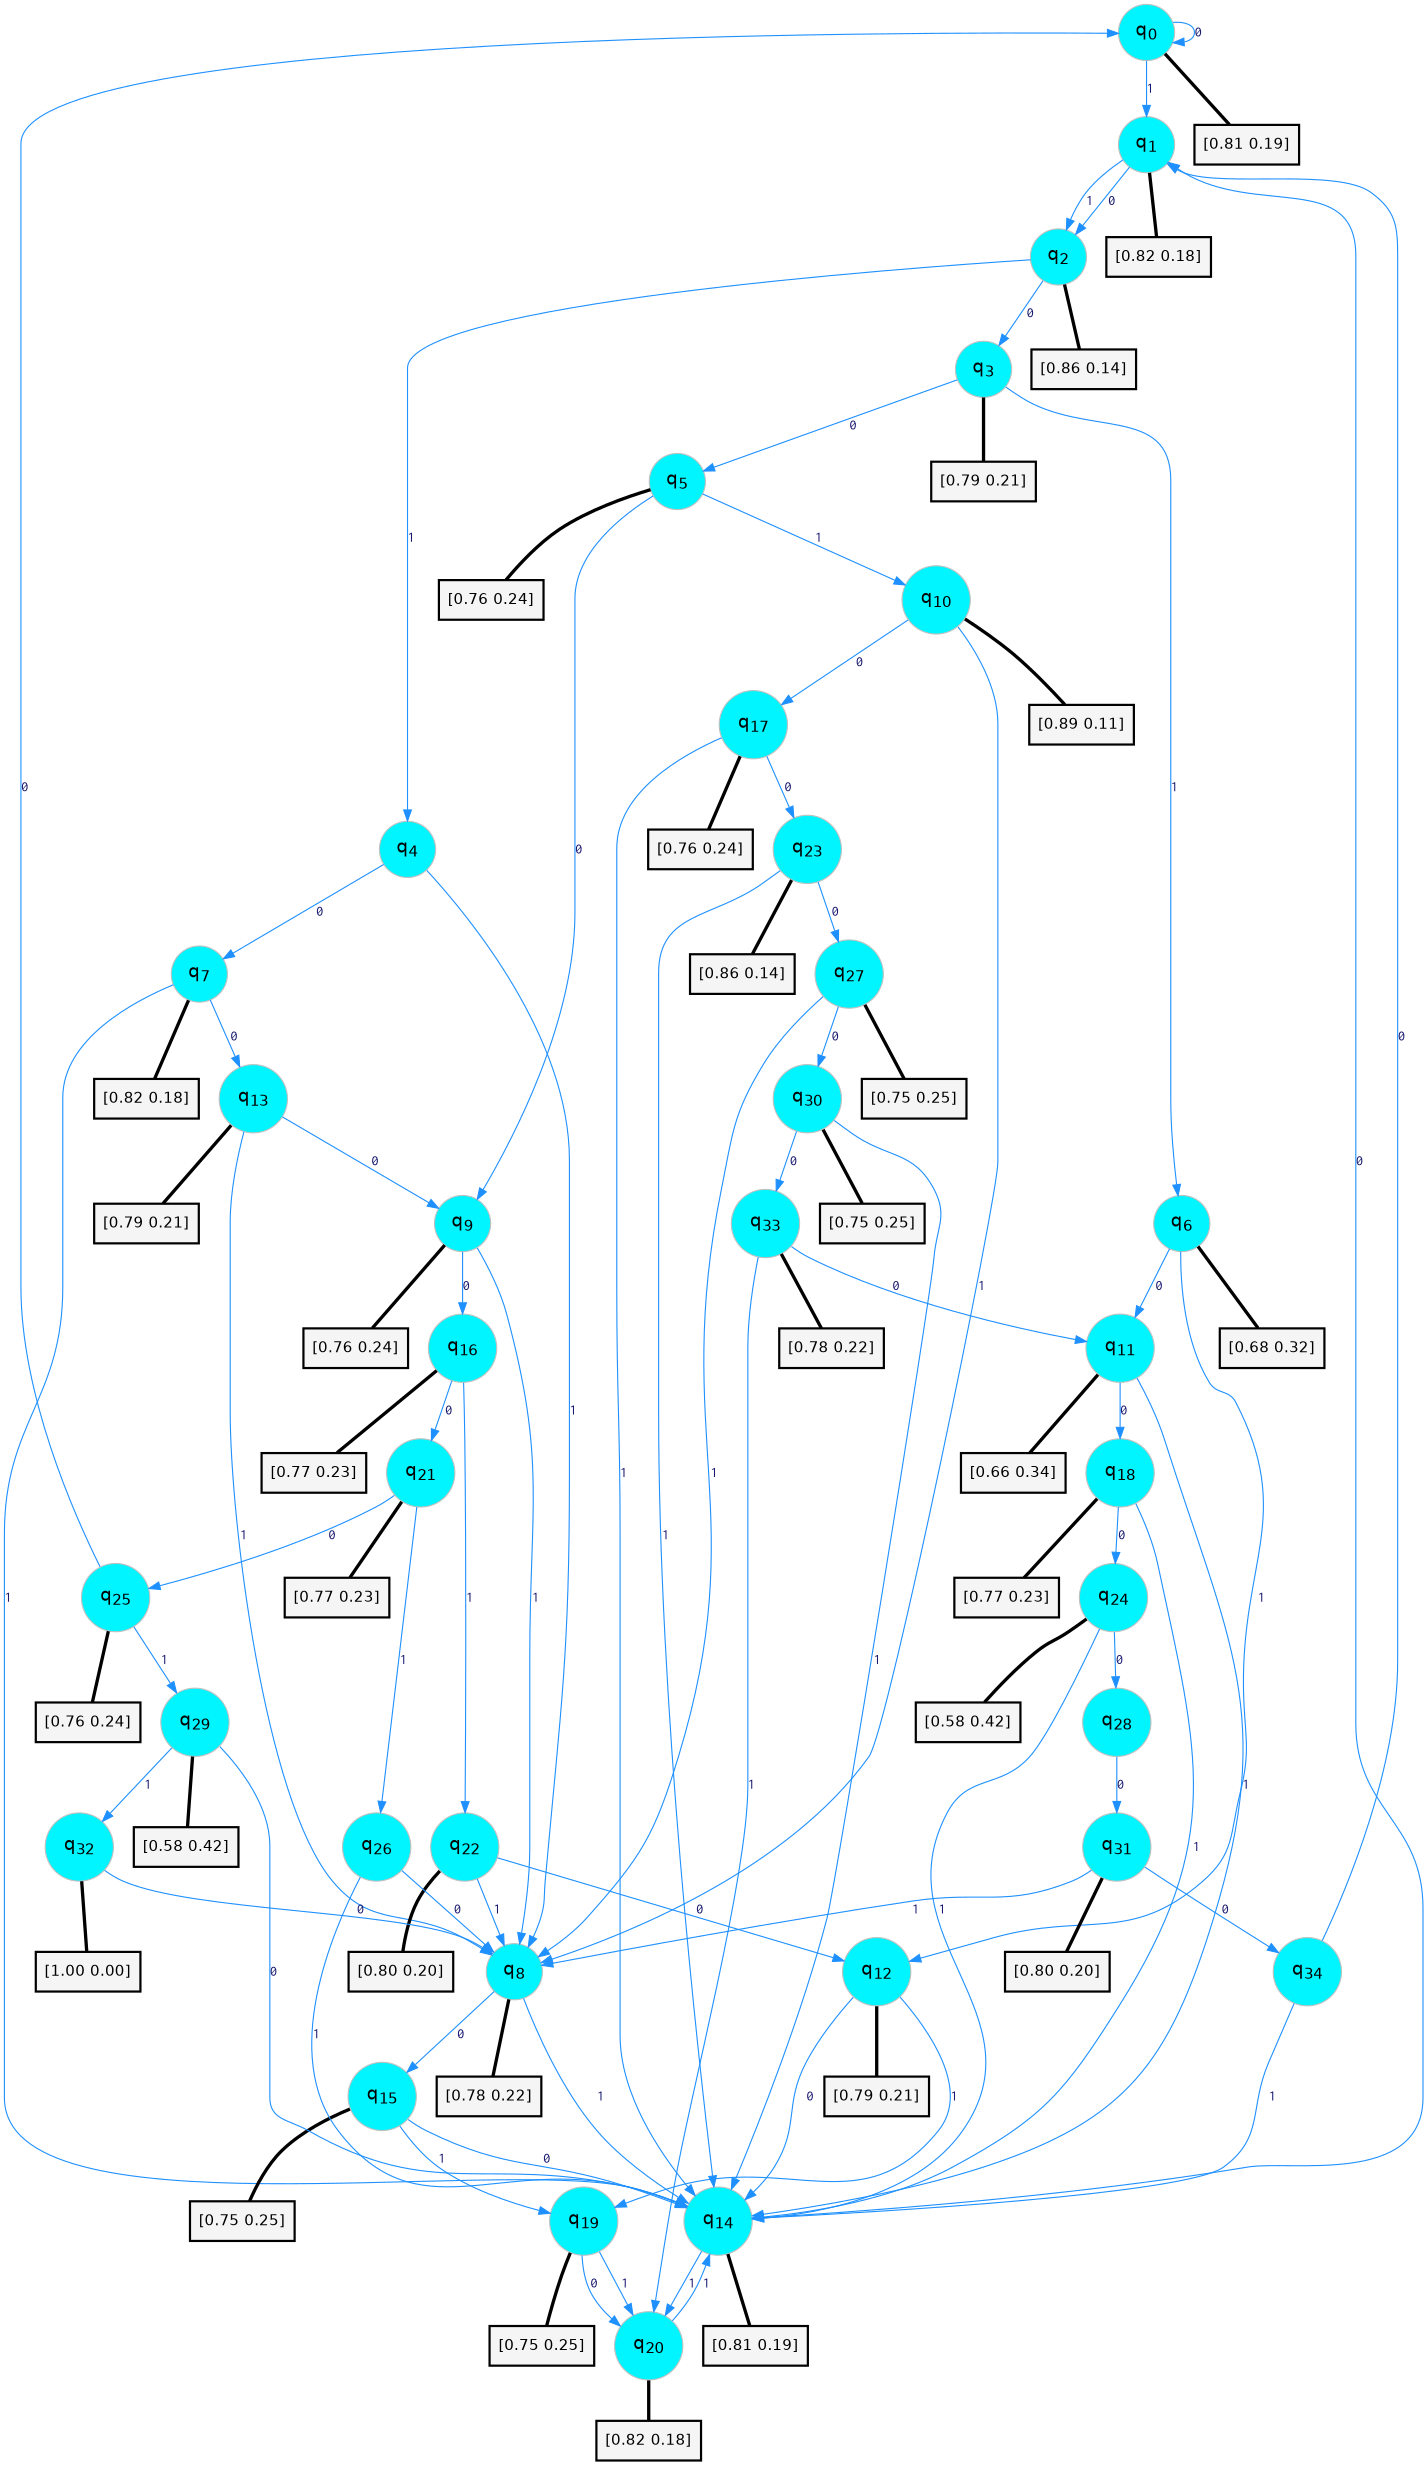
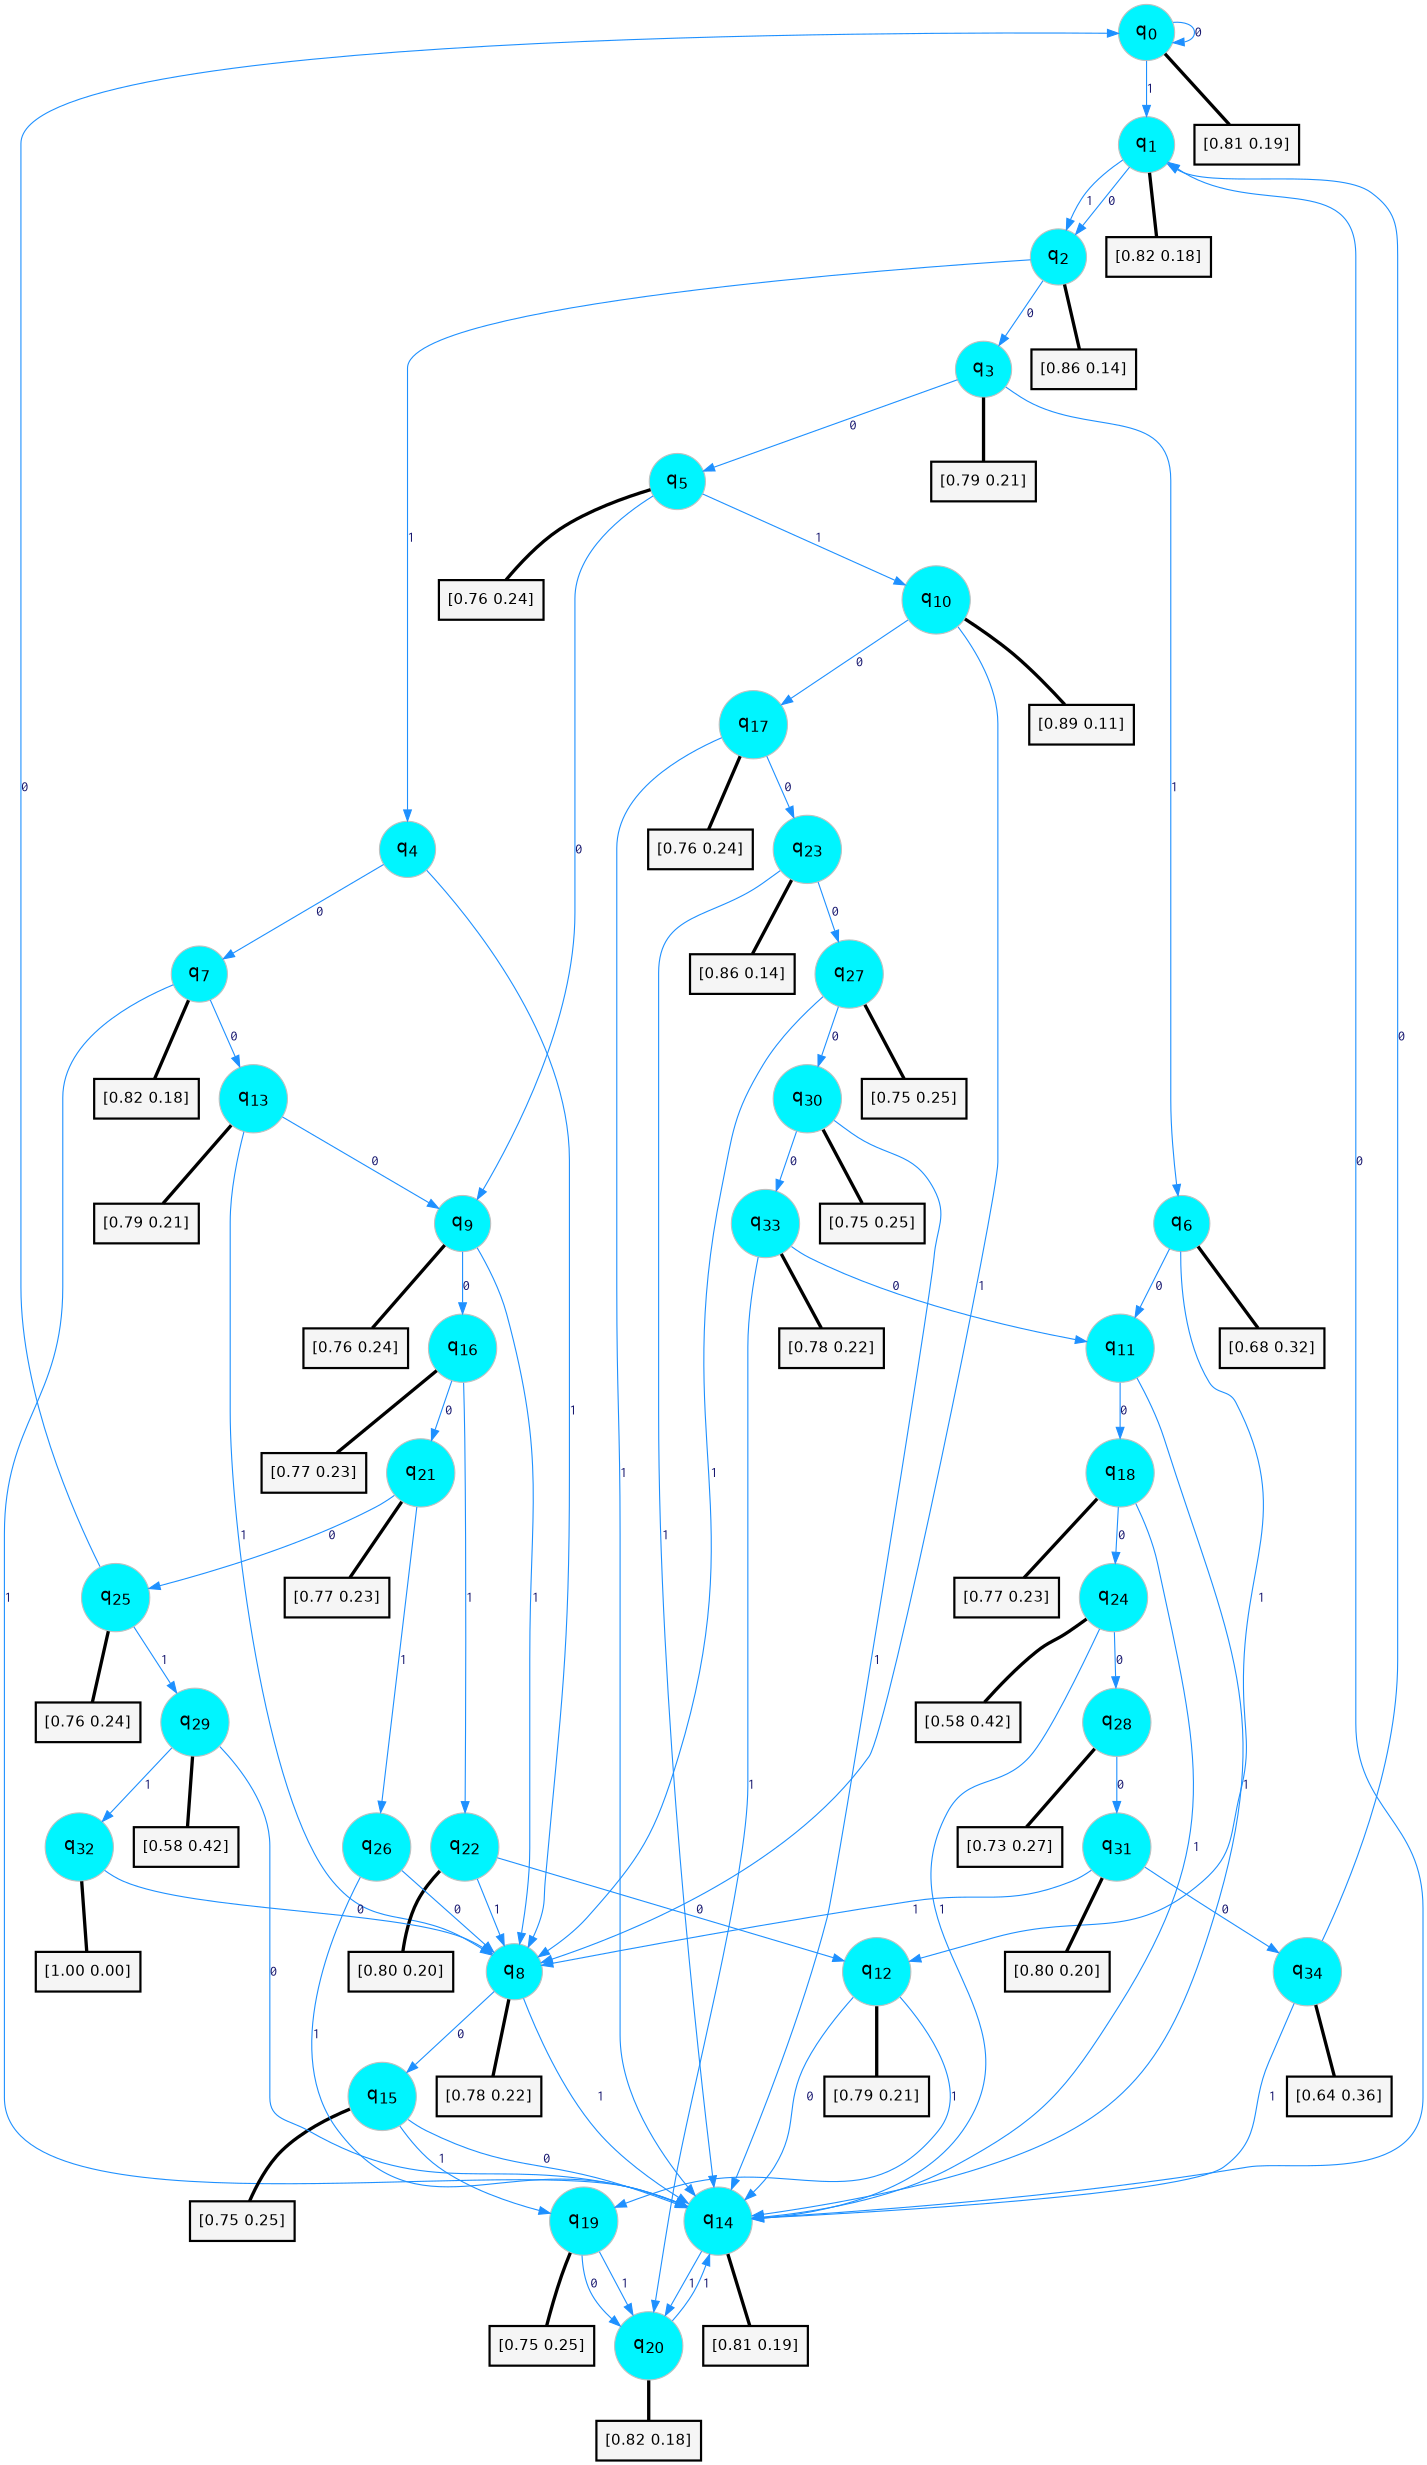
node "[0.66 0.34]": removed
node "[0.73 0.27]": added
node "[0.64 0.36]": added
